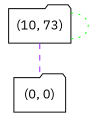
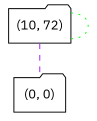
node "(10, 73)": label "(10, 73)" -> "(10, 72)"
